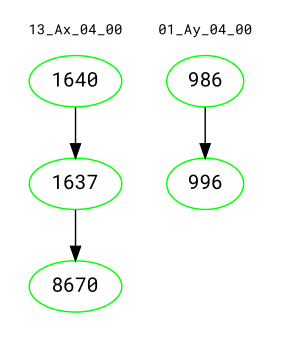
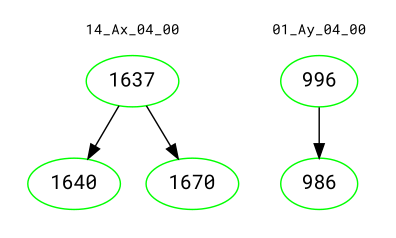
cluster "13_Ax_04_00": label "13_Ax_04_00" -> "14_Ax_04_00"
edge "1640" -> "1637": reversed
edge "986" -> "996": reversed
node "8670": label "8670" -> "1670"
